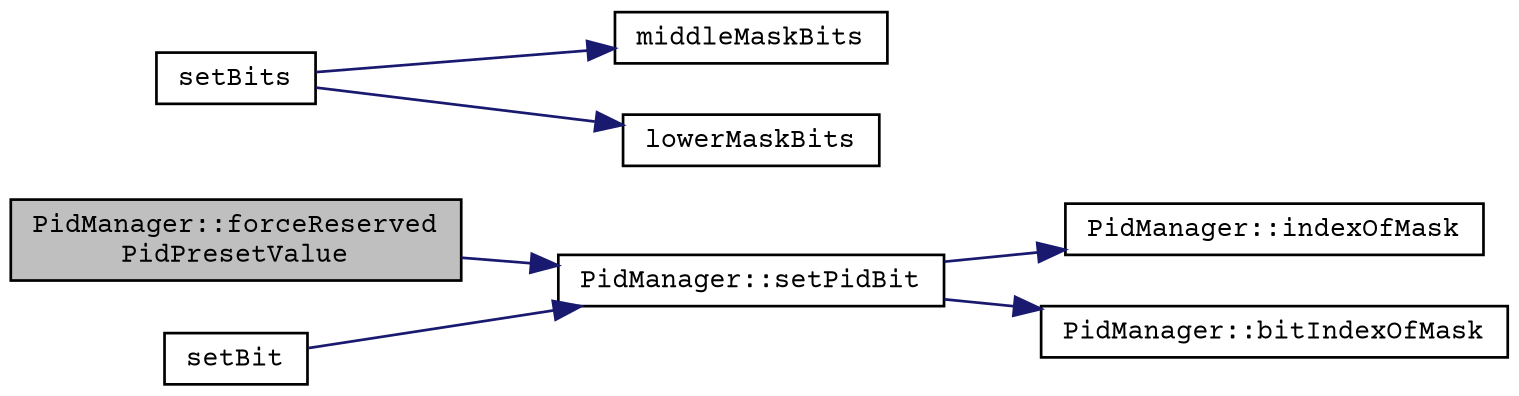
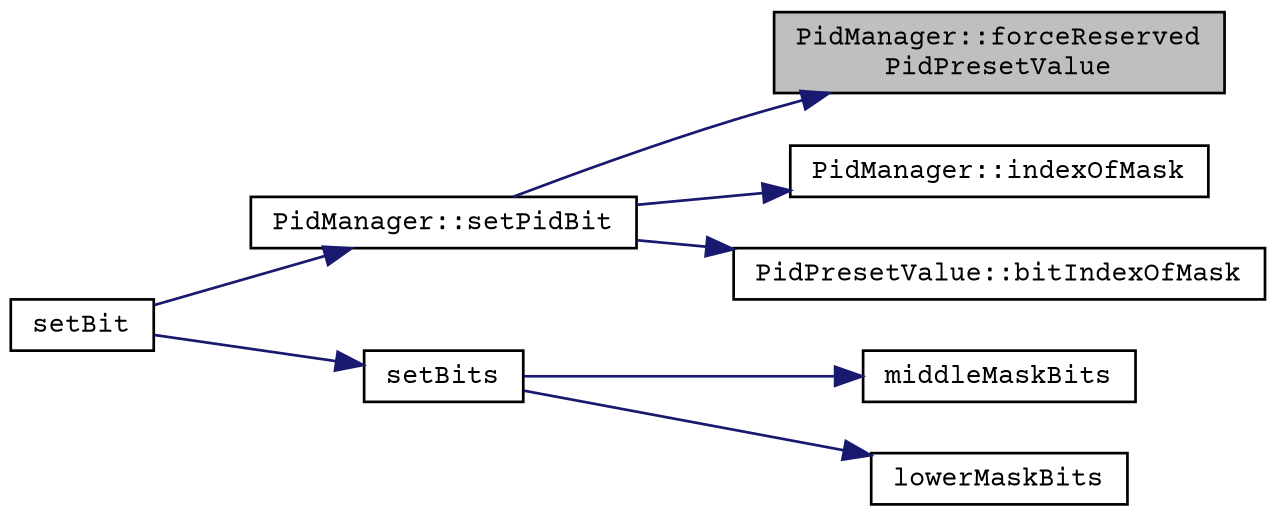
edge "PidManager::forceReserved PidPresetValue" -> "PidManager::setPidBit": reversed
node "PidManager::bitIndexOfMask": label "PidManager::bitIndexOfMask" -> "PidPresetValue::bitIndexOfMask"
edge "setBit" -> "setBits": added
